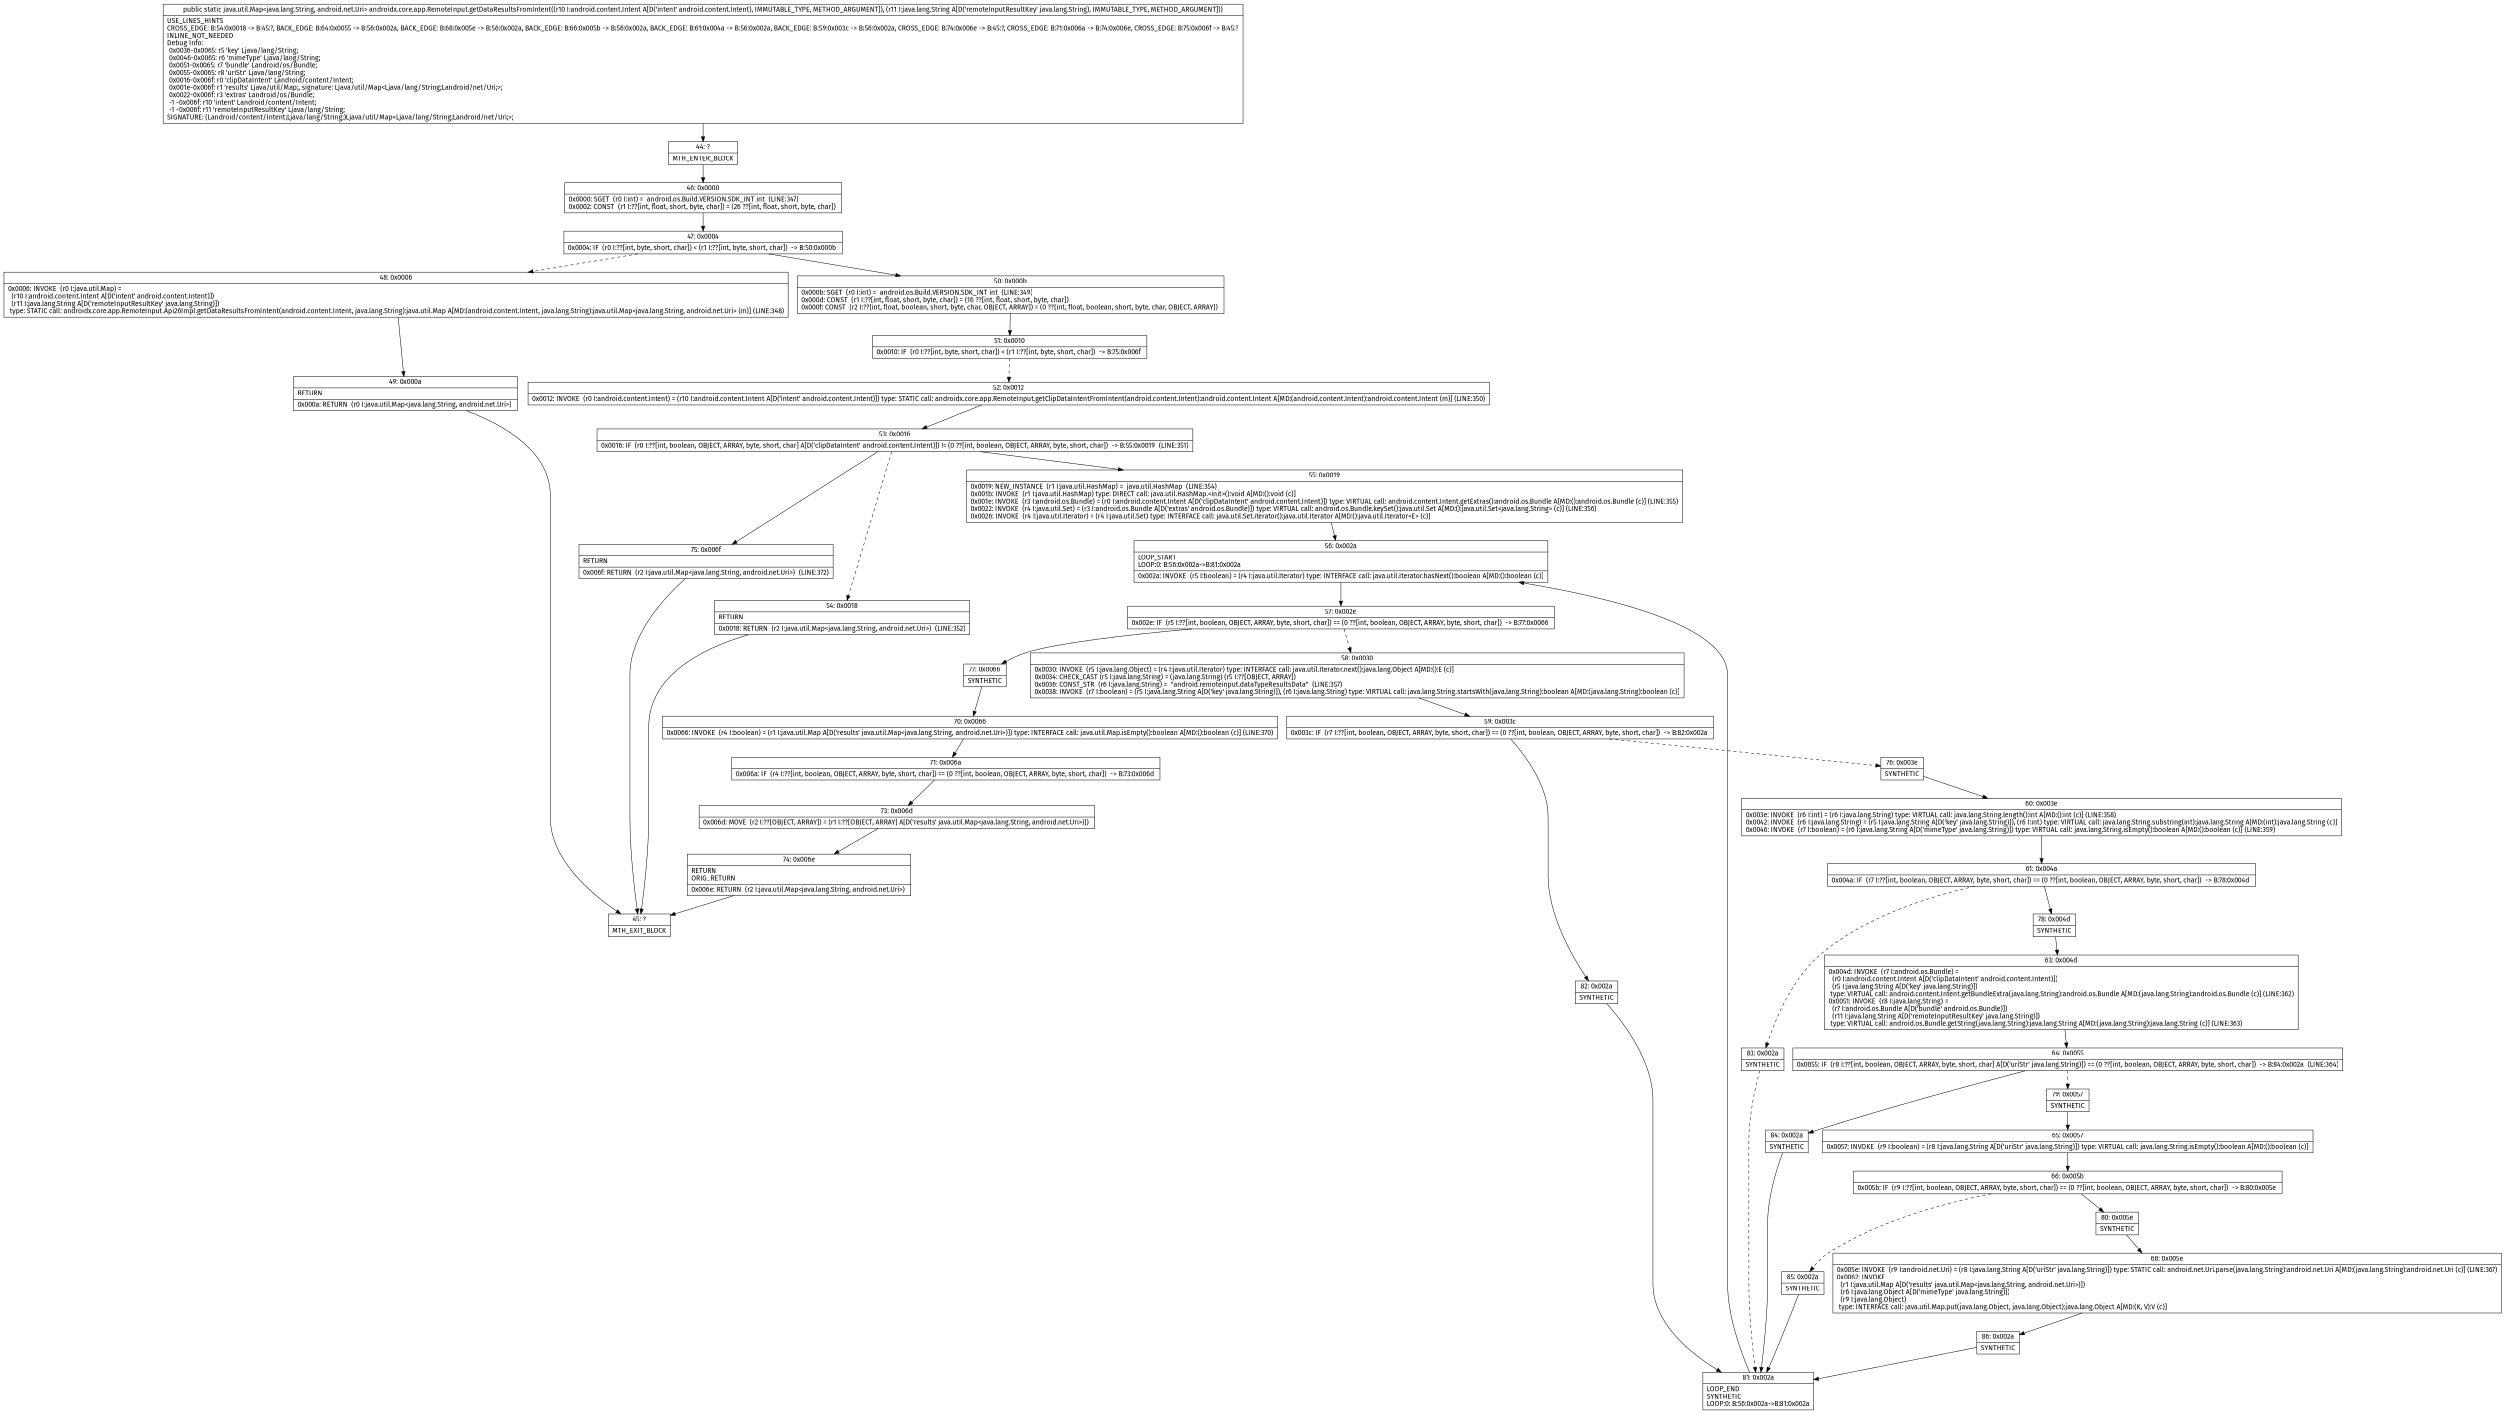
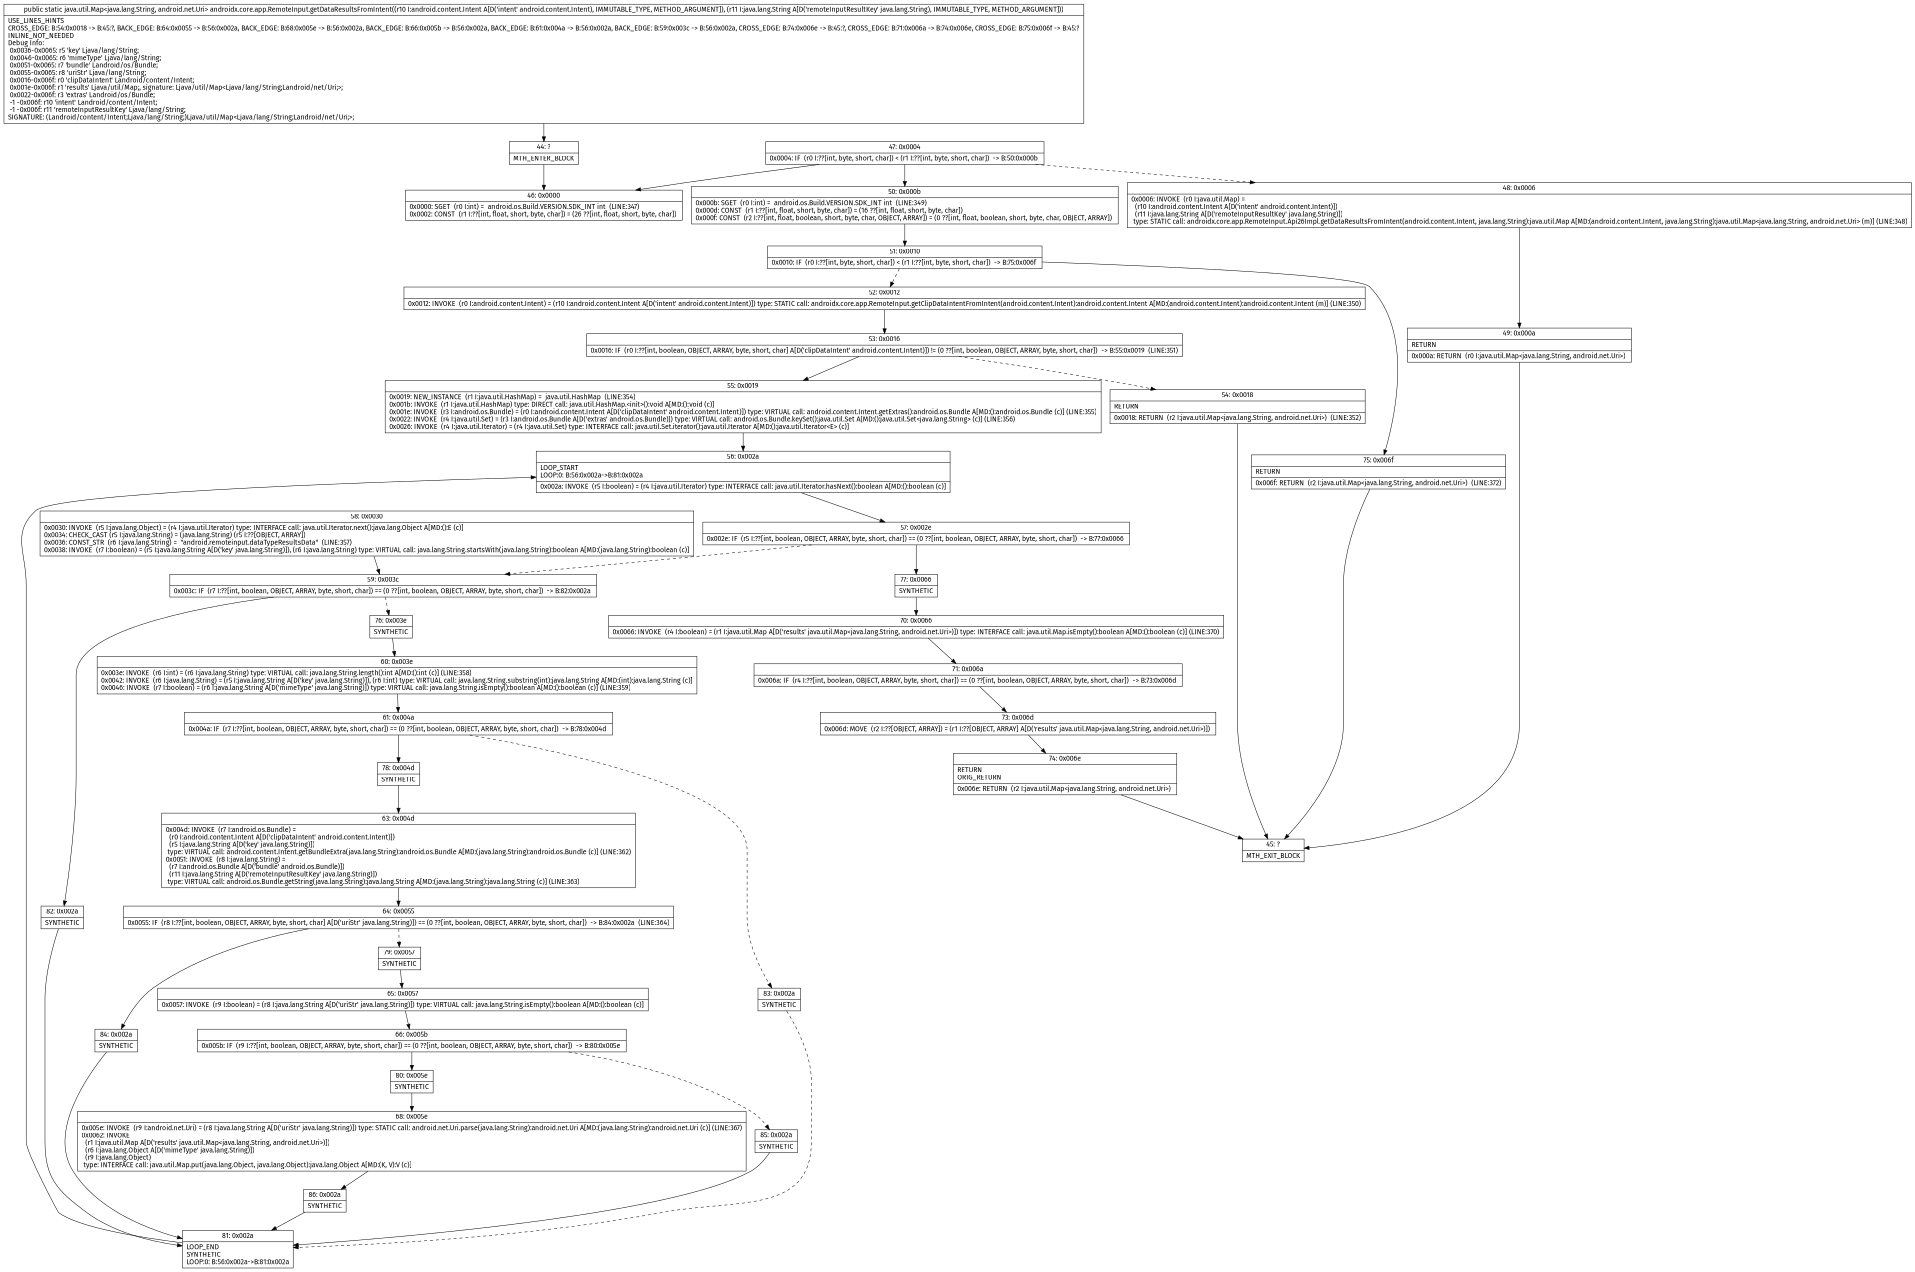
edge "46: 0x0000" -> "47: 0x0004": reversed
edge "53: 0x0016" -> "75: 0x006f": now "51: 0x0010" -> "75: 0x006f"
edge "57: 0x002e" -> "58: 0x0030": now "57: 0x002e" -> "59: 0x003c"
